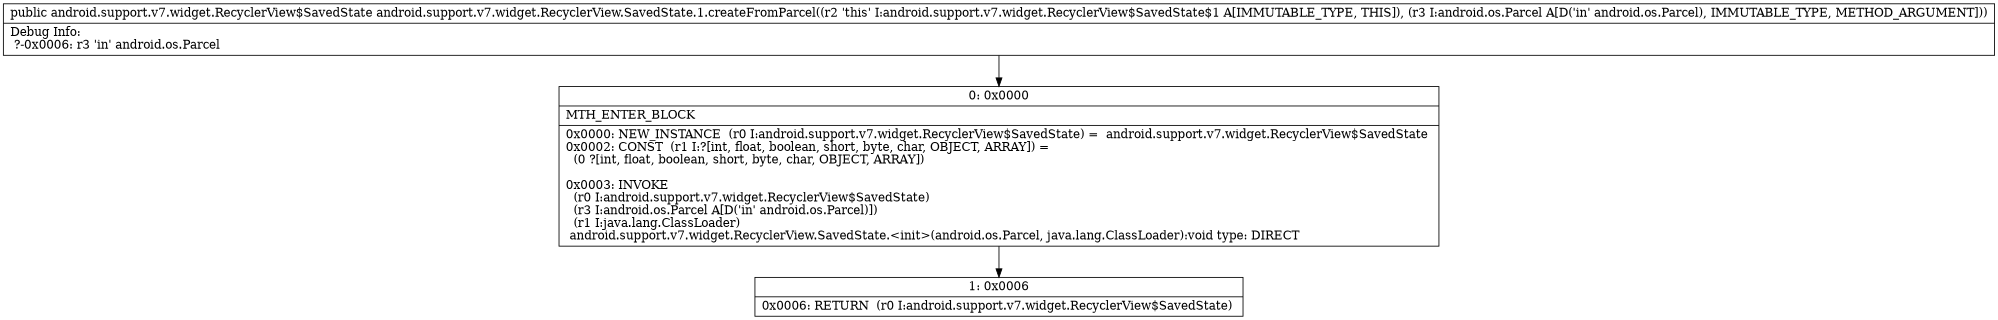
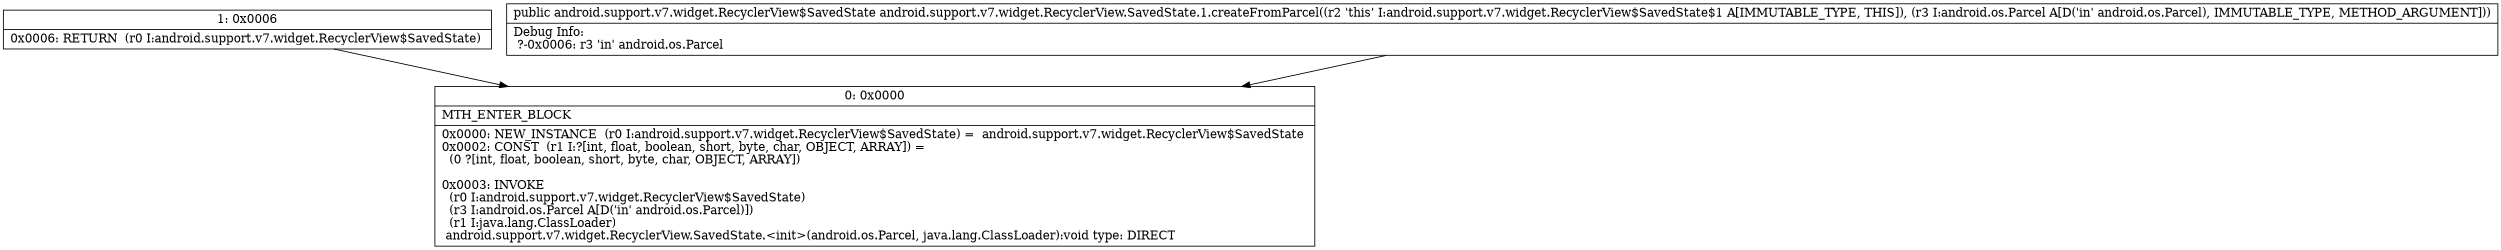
edge "0: 0x0000" -> "1: 0x0006": reversed
